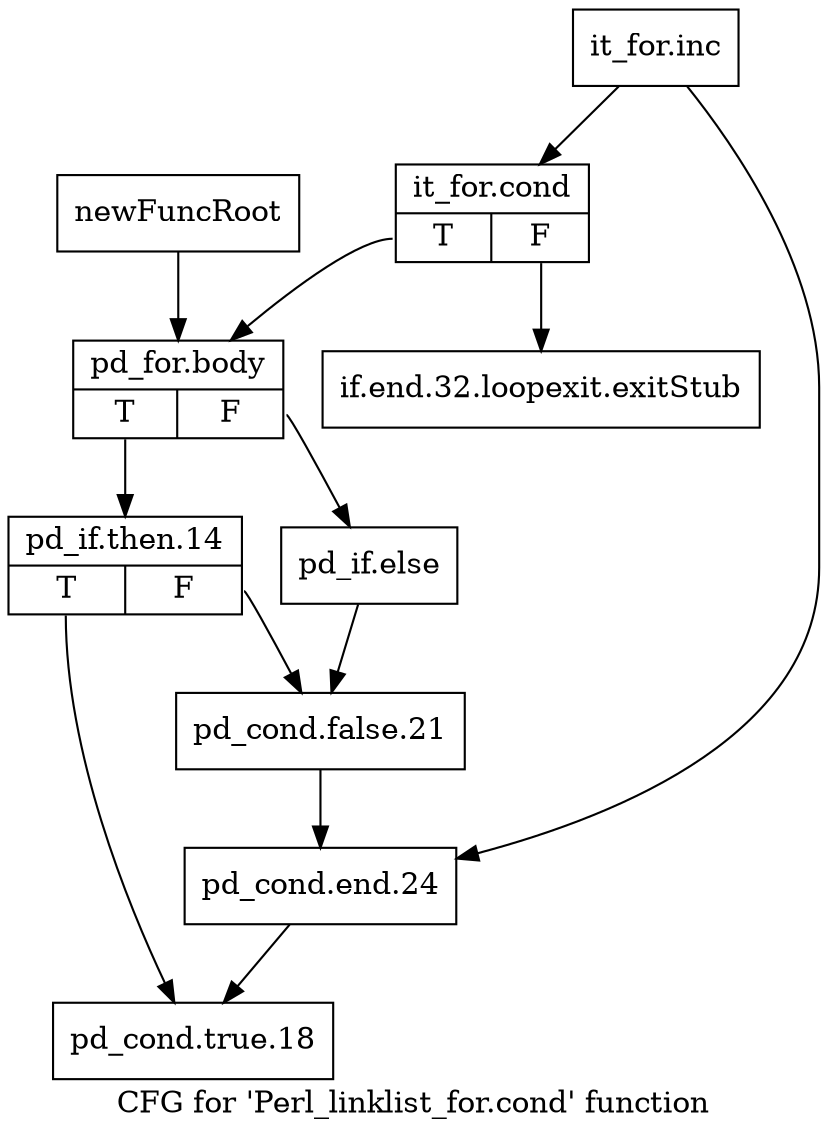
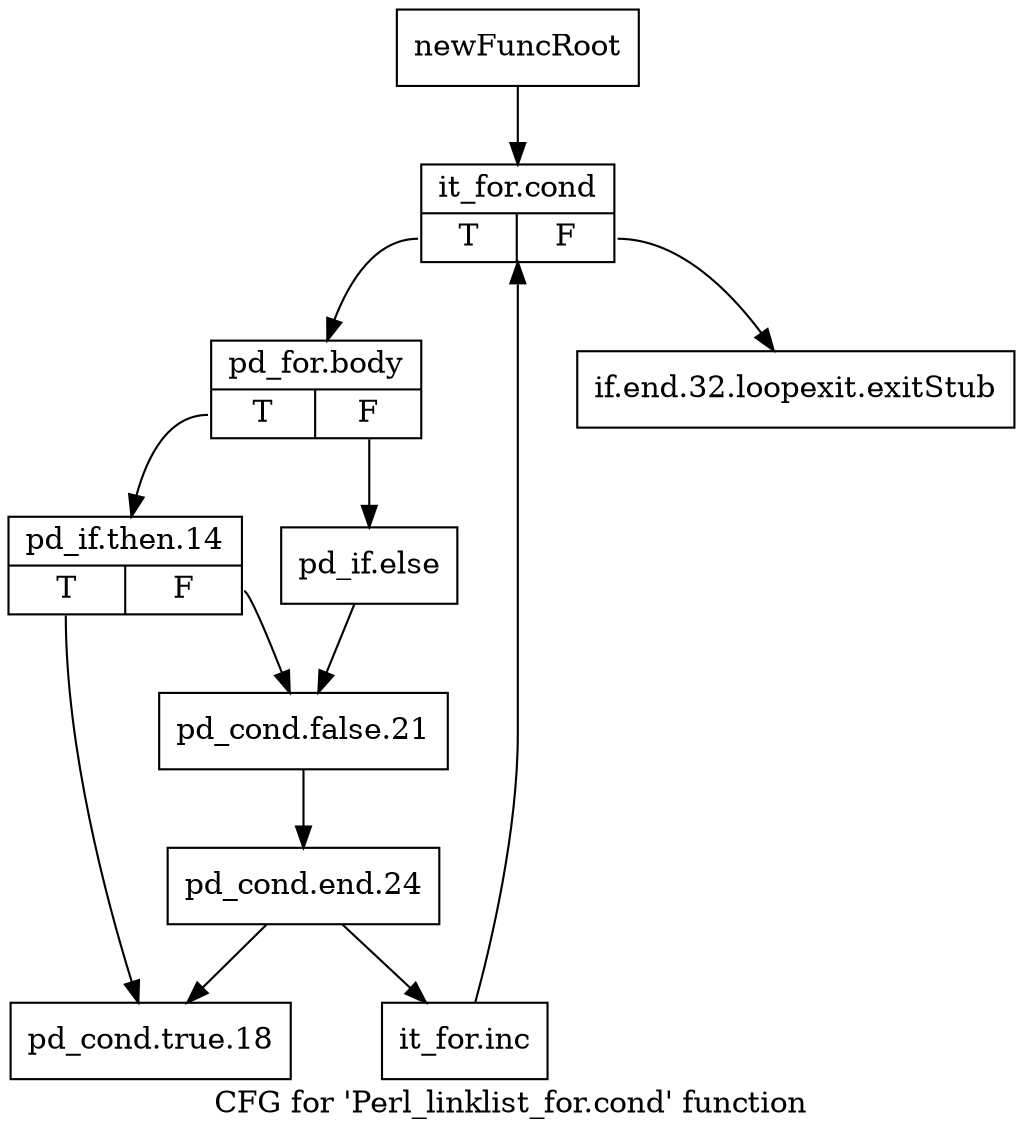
edge "newFuncRoot" -> "pd_for.body": now "newFuncRoot" -> "it_for.cond"
edge "it_for.inc" -> "pd_cond.end.24": reversed
